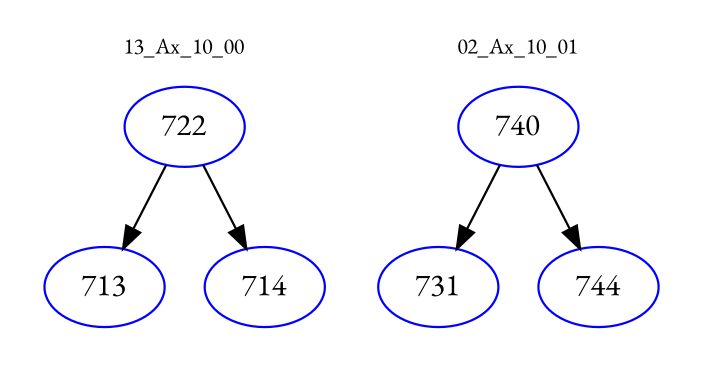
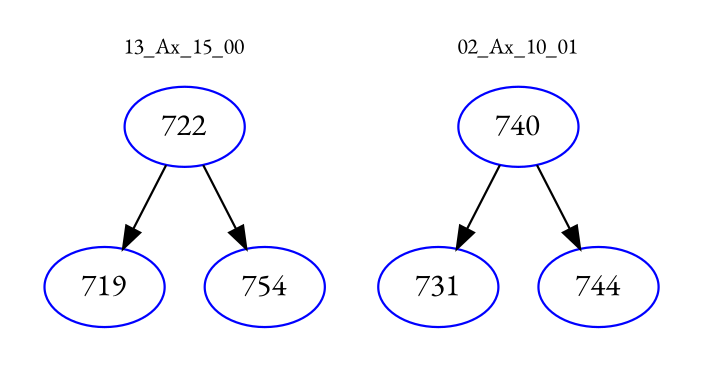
cluster "13_Ax_10_00": label "13_Ax_10_00" -> "13_Ax_15_00"
node "713": label "713" -> "719"
node "714": label "714" -> "754"
